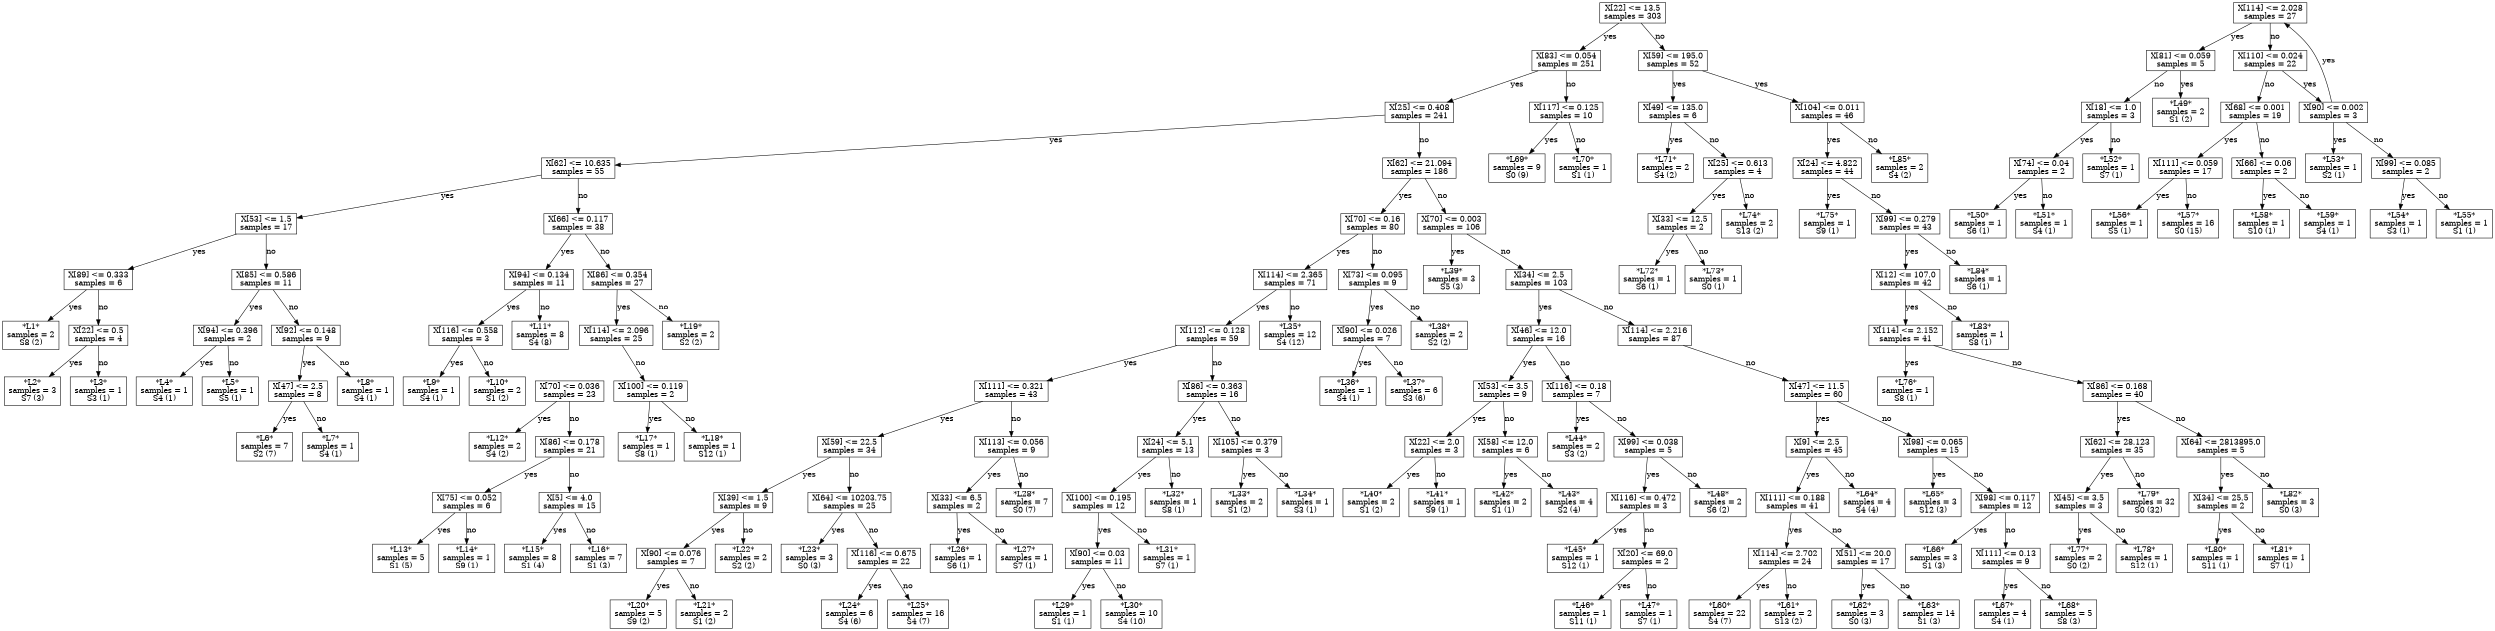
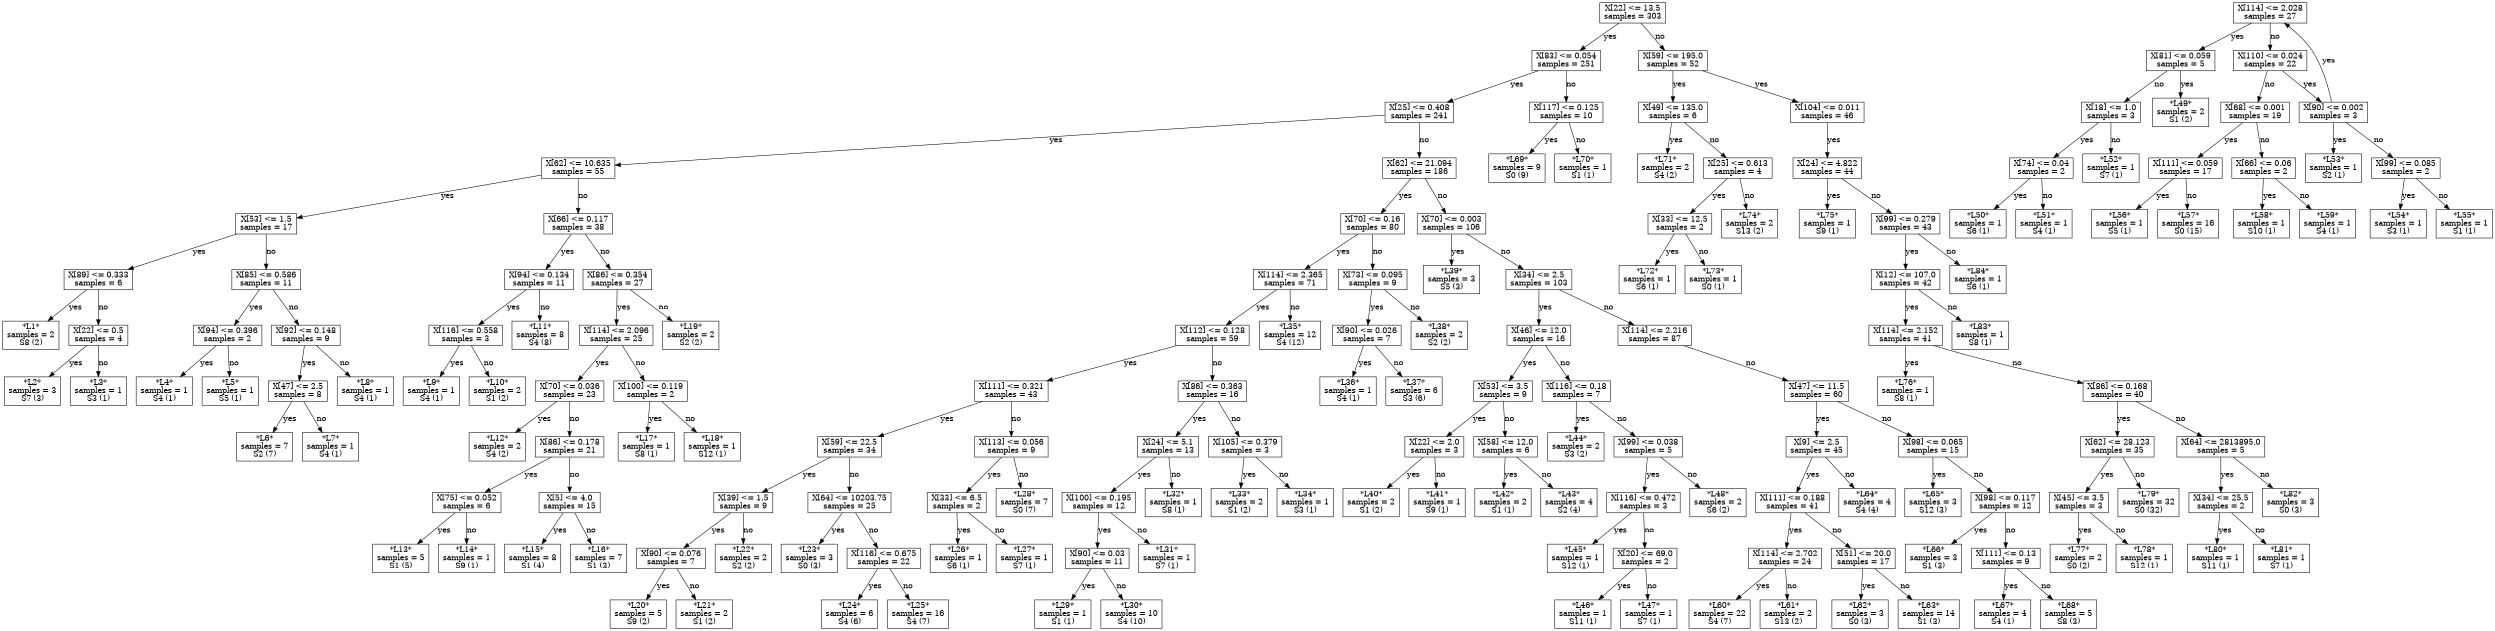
node "*L85* samples = 2 S4 (2)": removed
edge "X[114] <= 2.096 samples = 25" -> "X[70] <= 0.036 samples = 23": added, label "yes"
